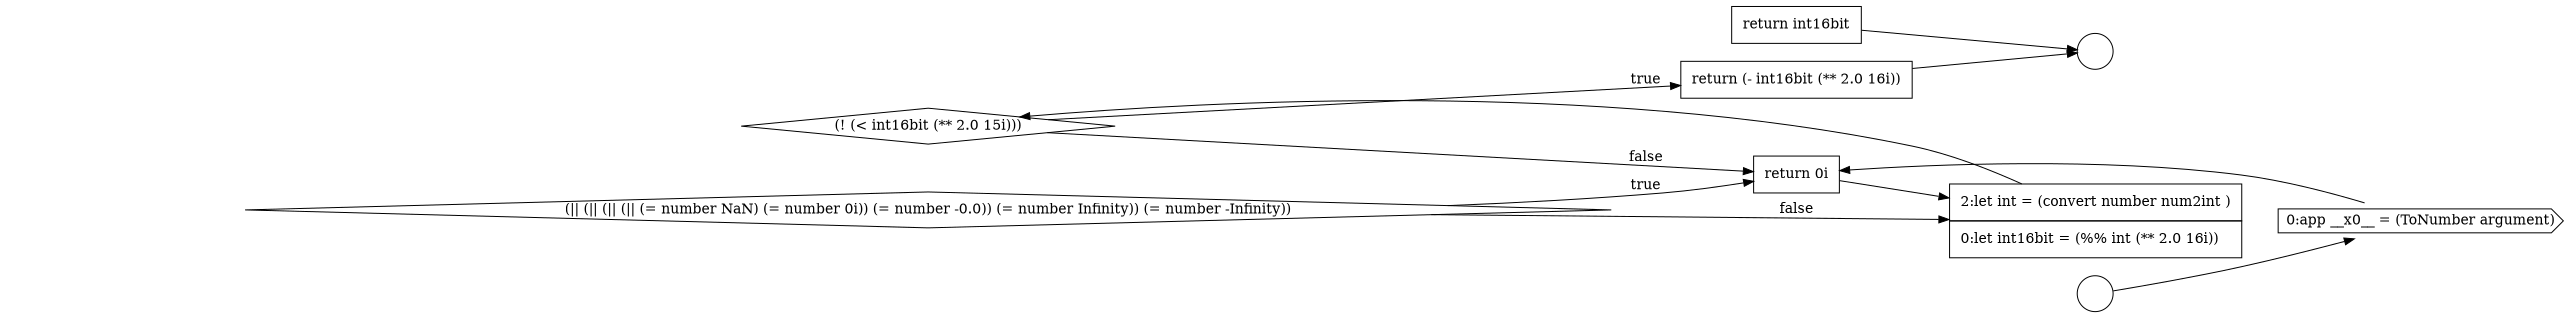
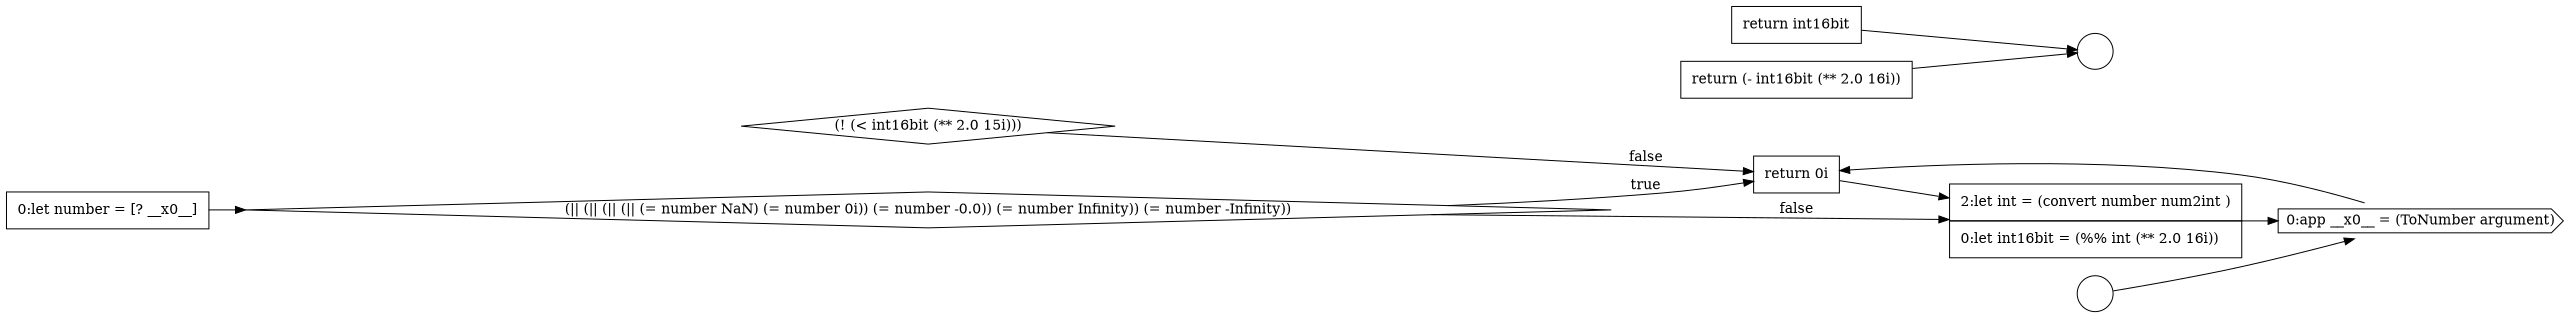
edge "(! (< int16bit (** 2.0 15i)))" -> "return (- int16bit (** 2.0 16i))": removed, label "true"
edge "2:let int = (convert number num2int )" -> "(! (< int16bit (** 2.0 15i)))": now "2:let int = (convert number num2int )" -> "0:app __x0__ = (ToNumber argument)"
node "0:let number = [? __x0__]": added
